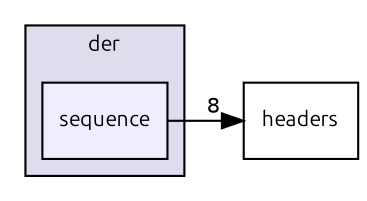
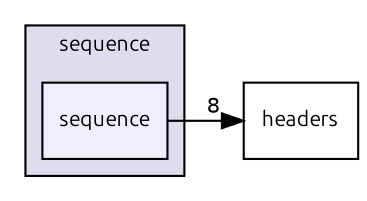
cluster "der": label "der" -> "sequence"
